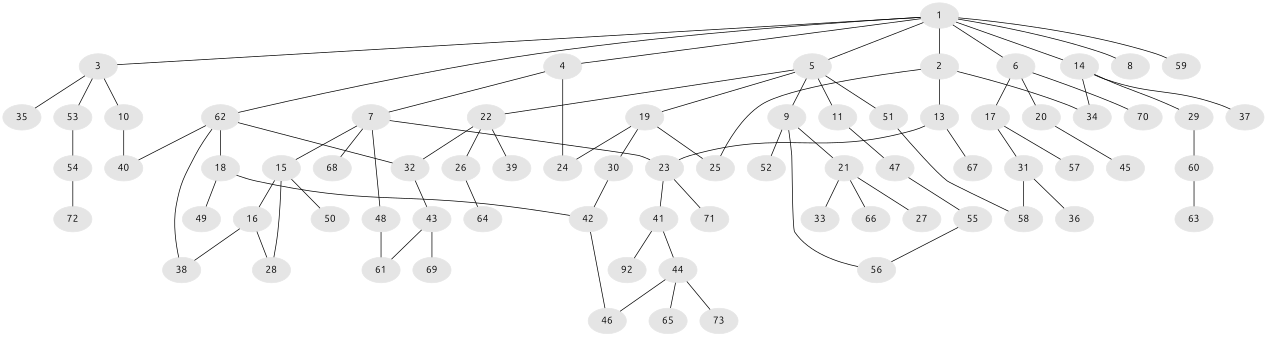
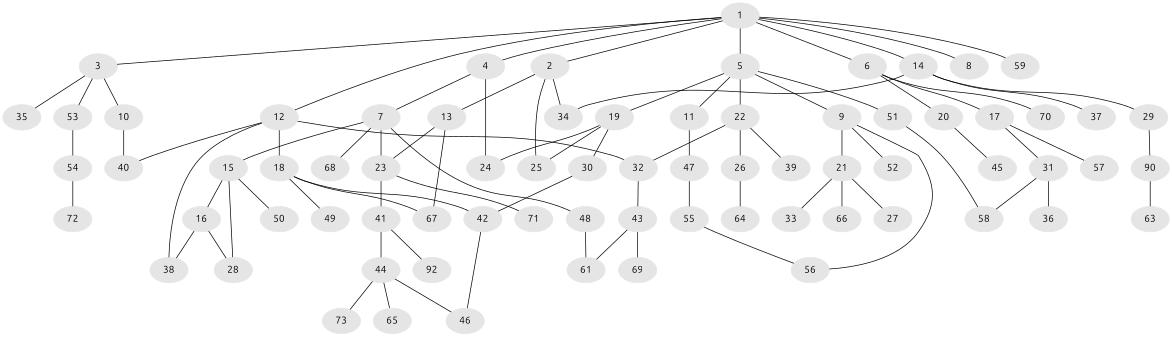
node "62": label "62" -> "12"
node "60": label "60" -> "90"
edge "18" -- "67": added
